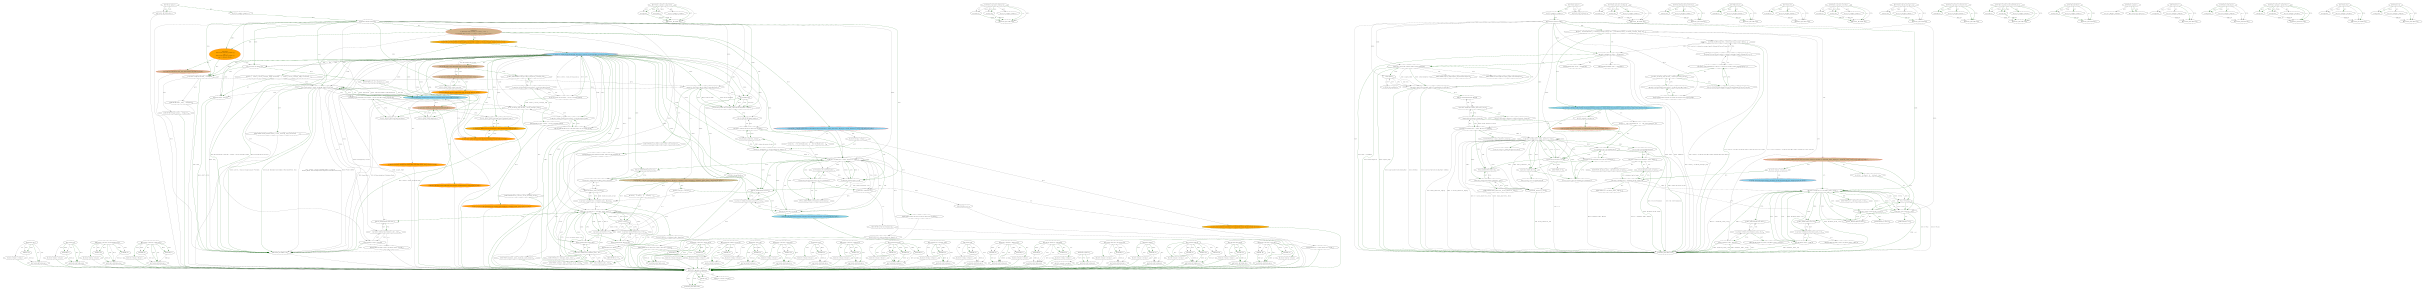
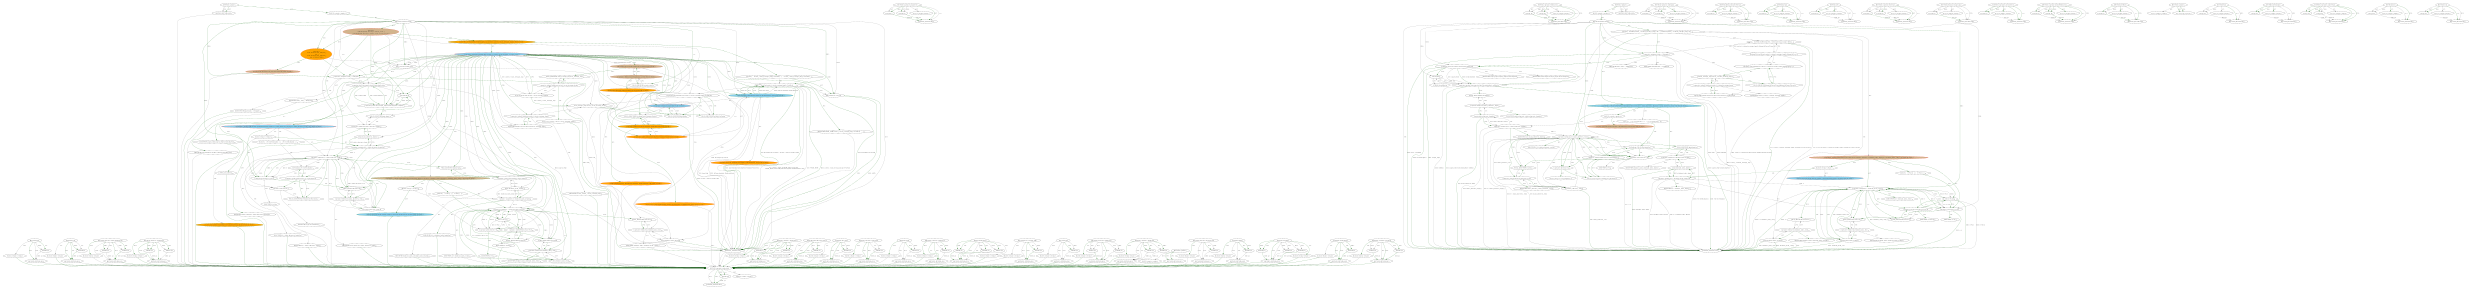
node "(IDENTIFIER,lock_,auto_lock(lock_))": removed
node "(IDENTIFIER,context_,context_->network_message_loop())": added
node "<(<operator>.fieldAccess,base::Bind)<SUB>4</SUB>>": fillcolor tan -> skyblue
